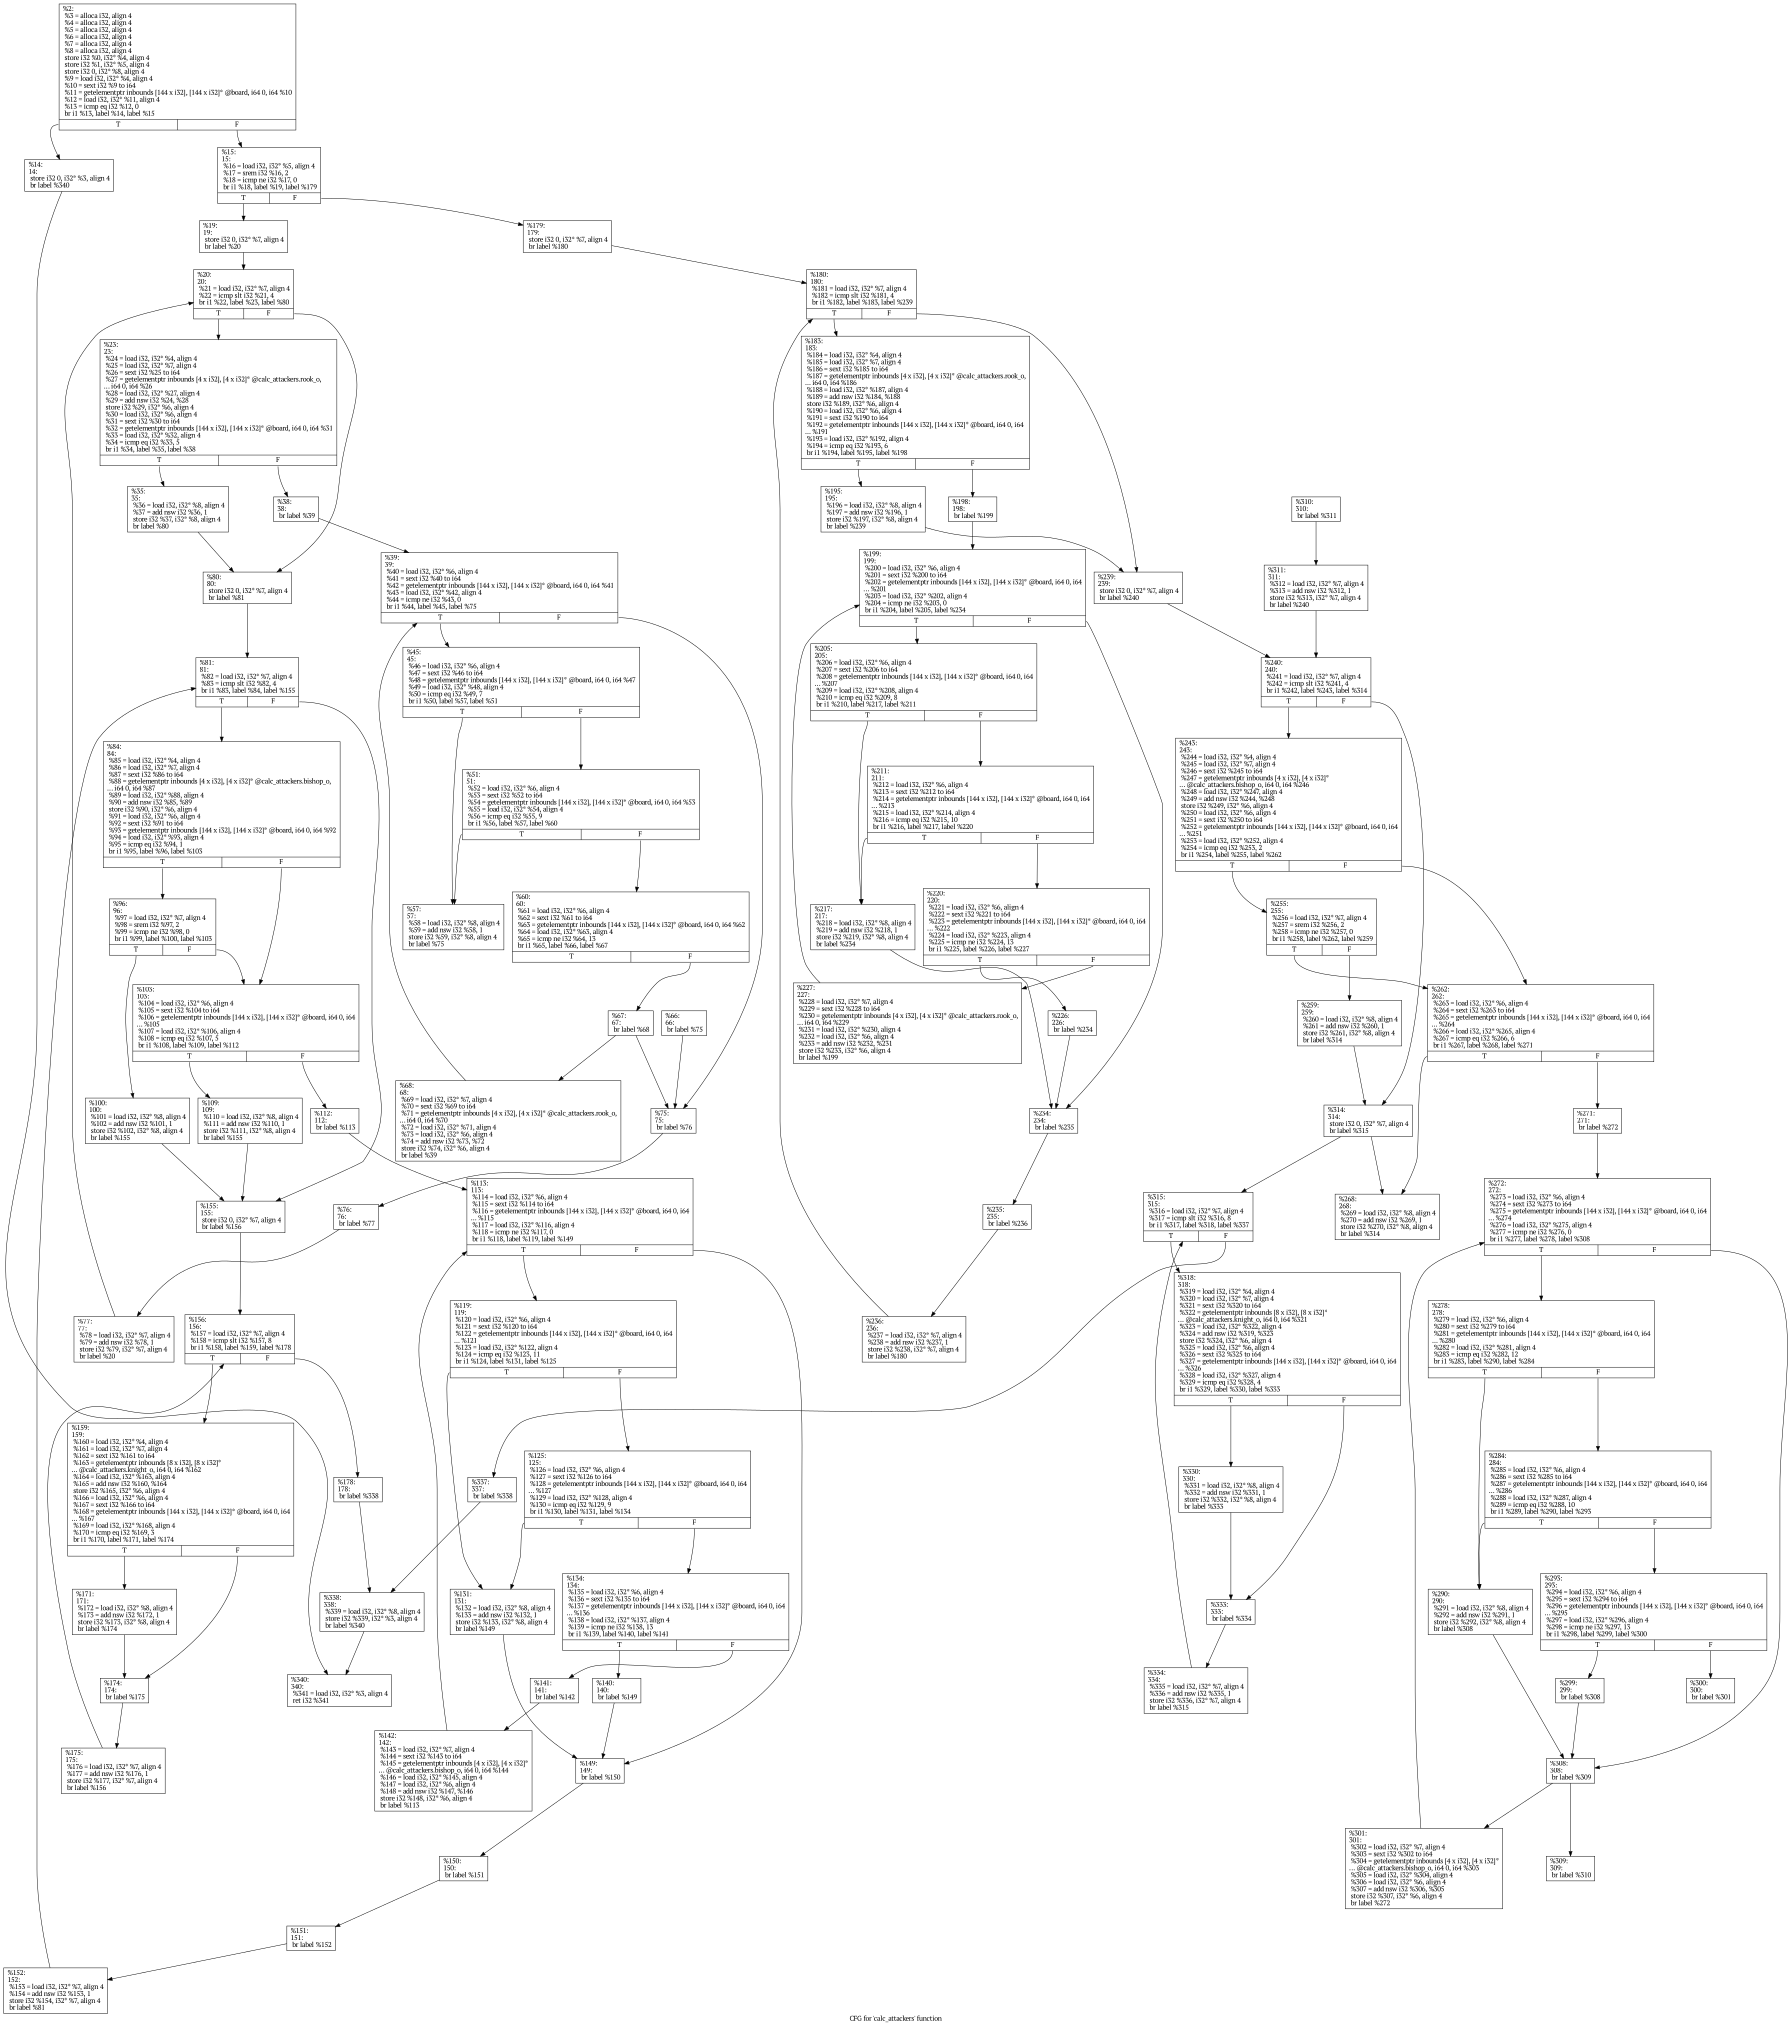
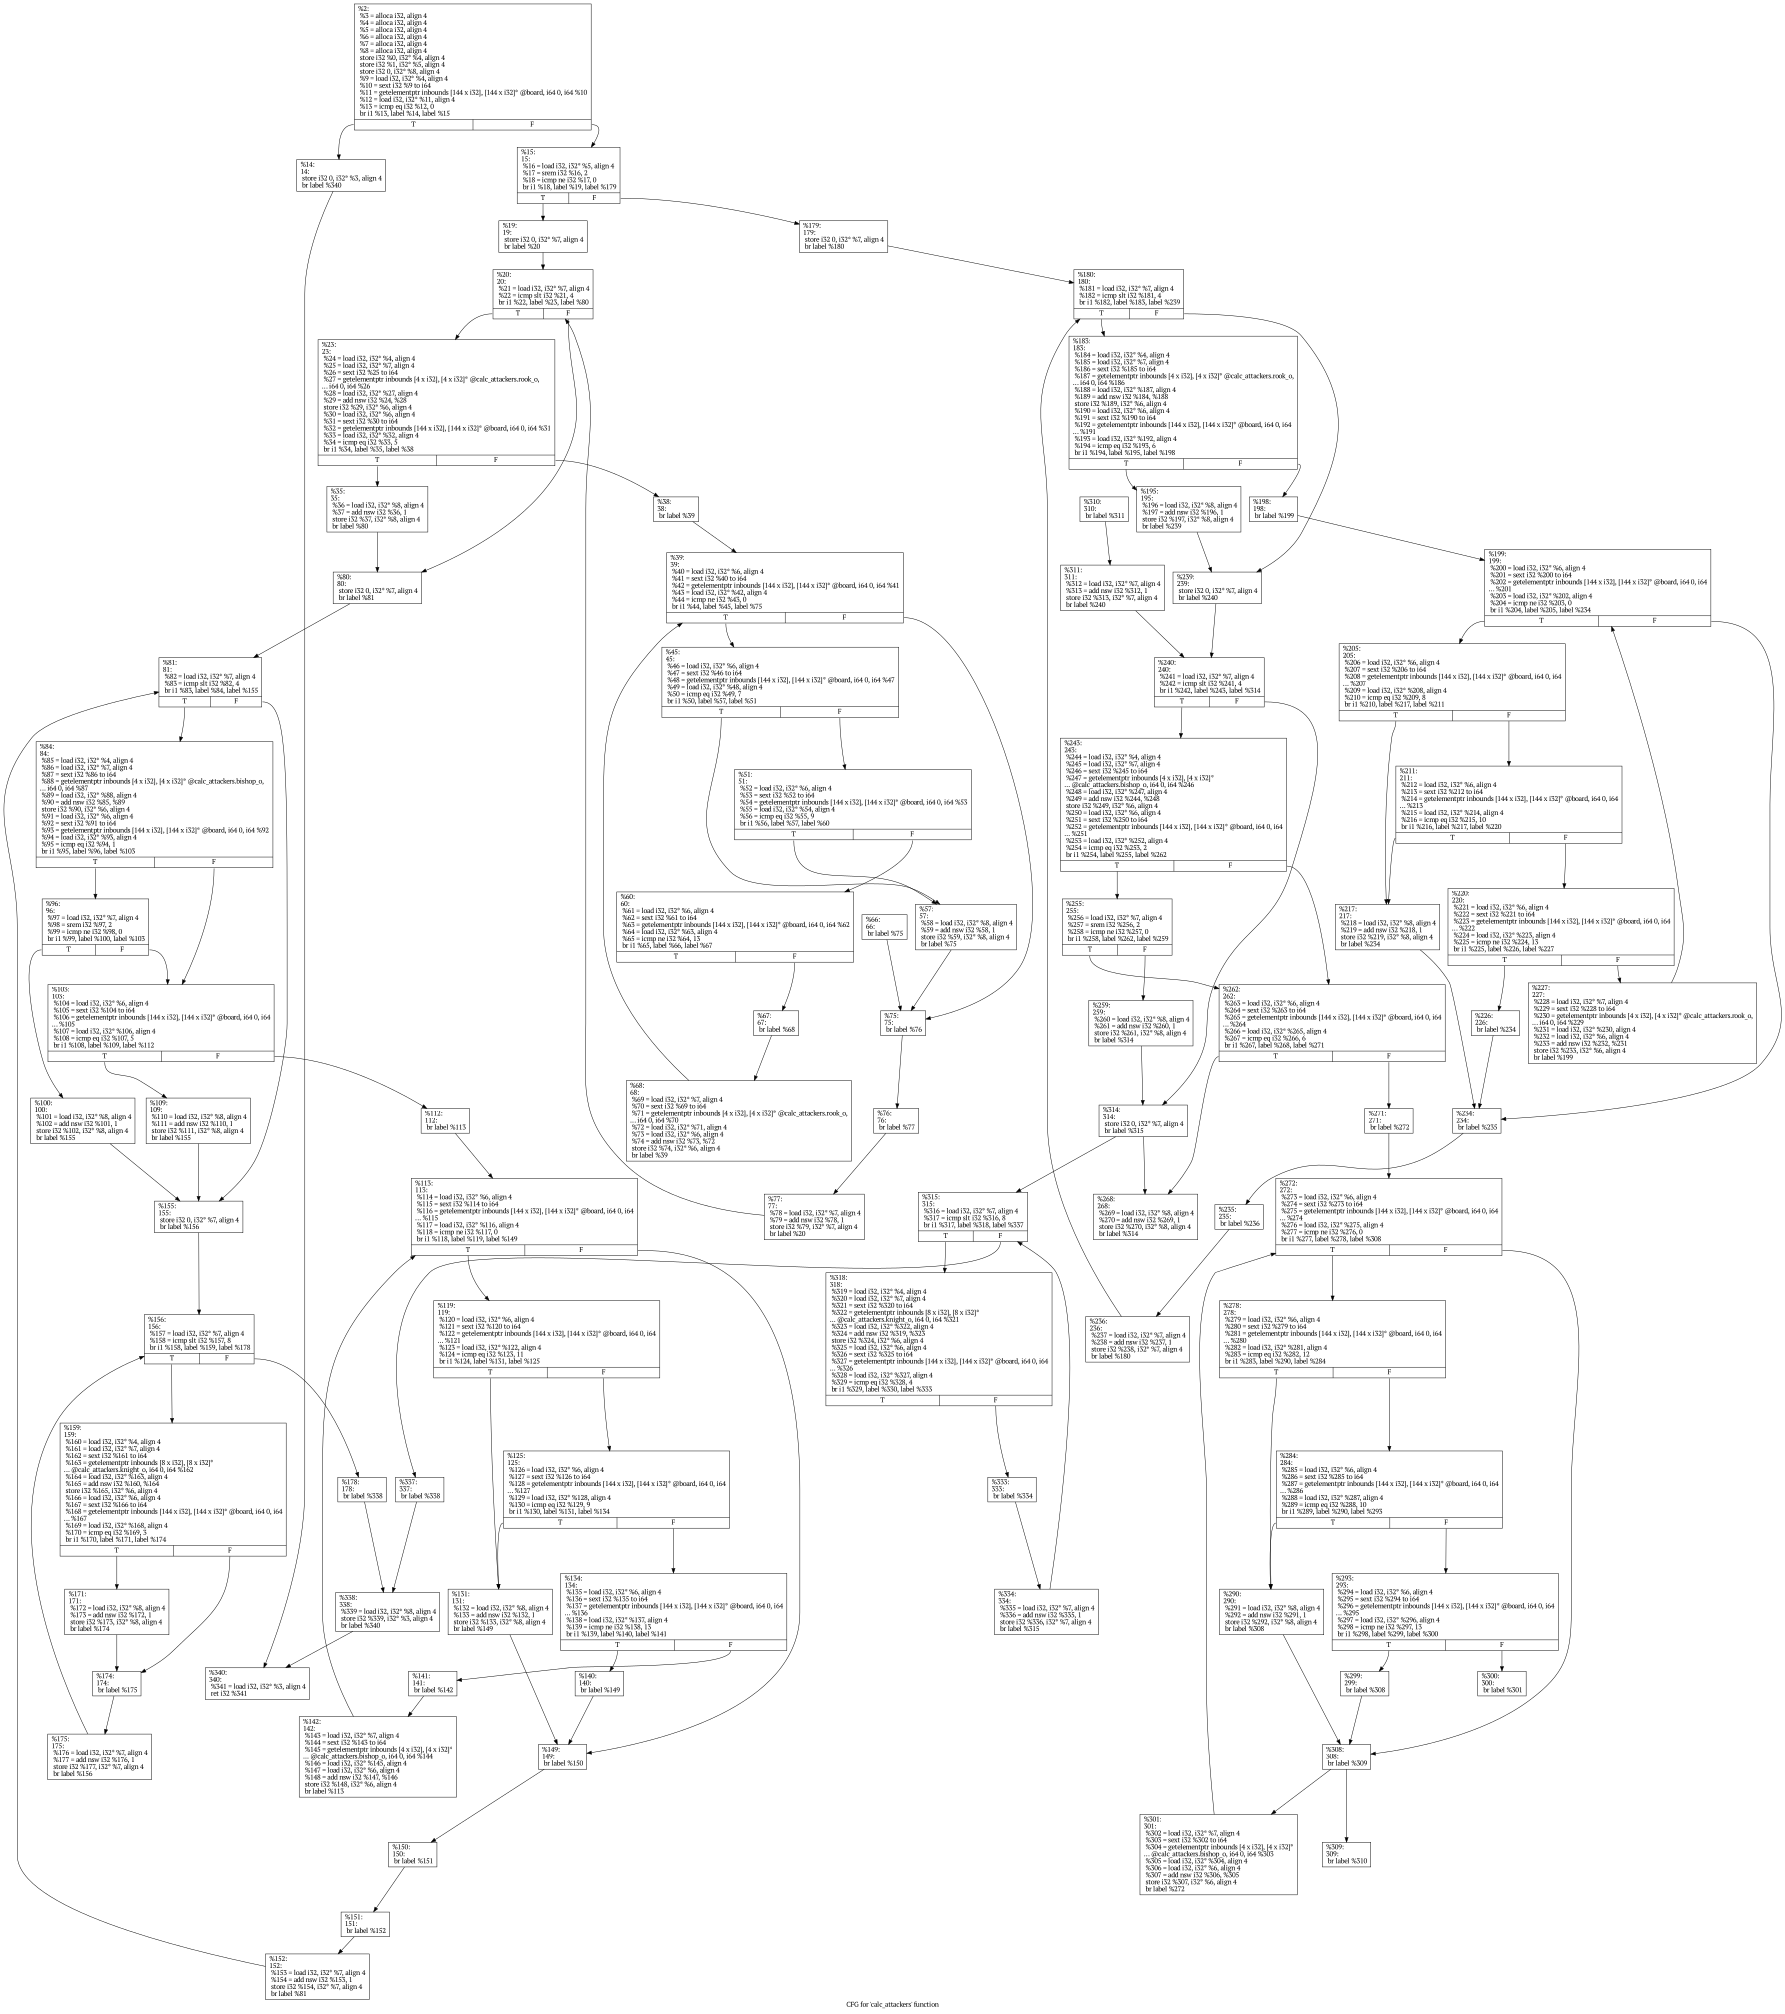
edge "%67:" -> "%75:": now "%57:" -> "%75:"
node "%330:": removed
